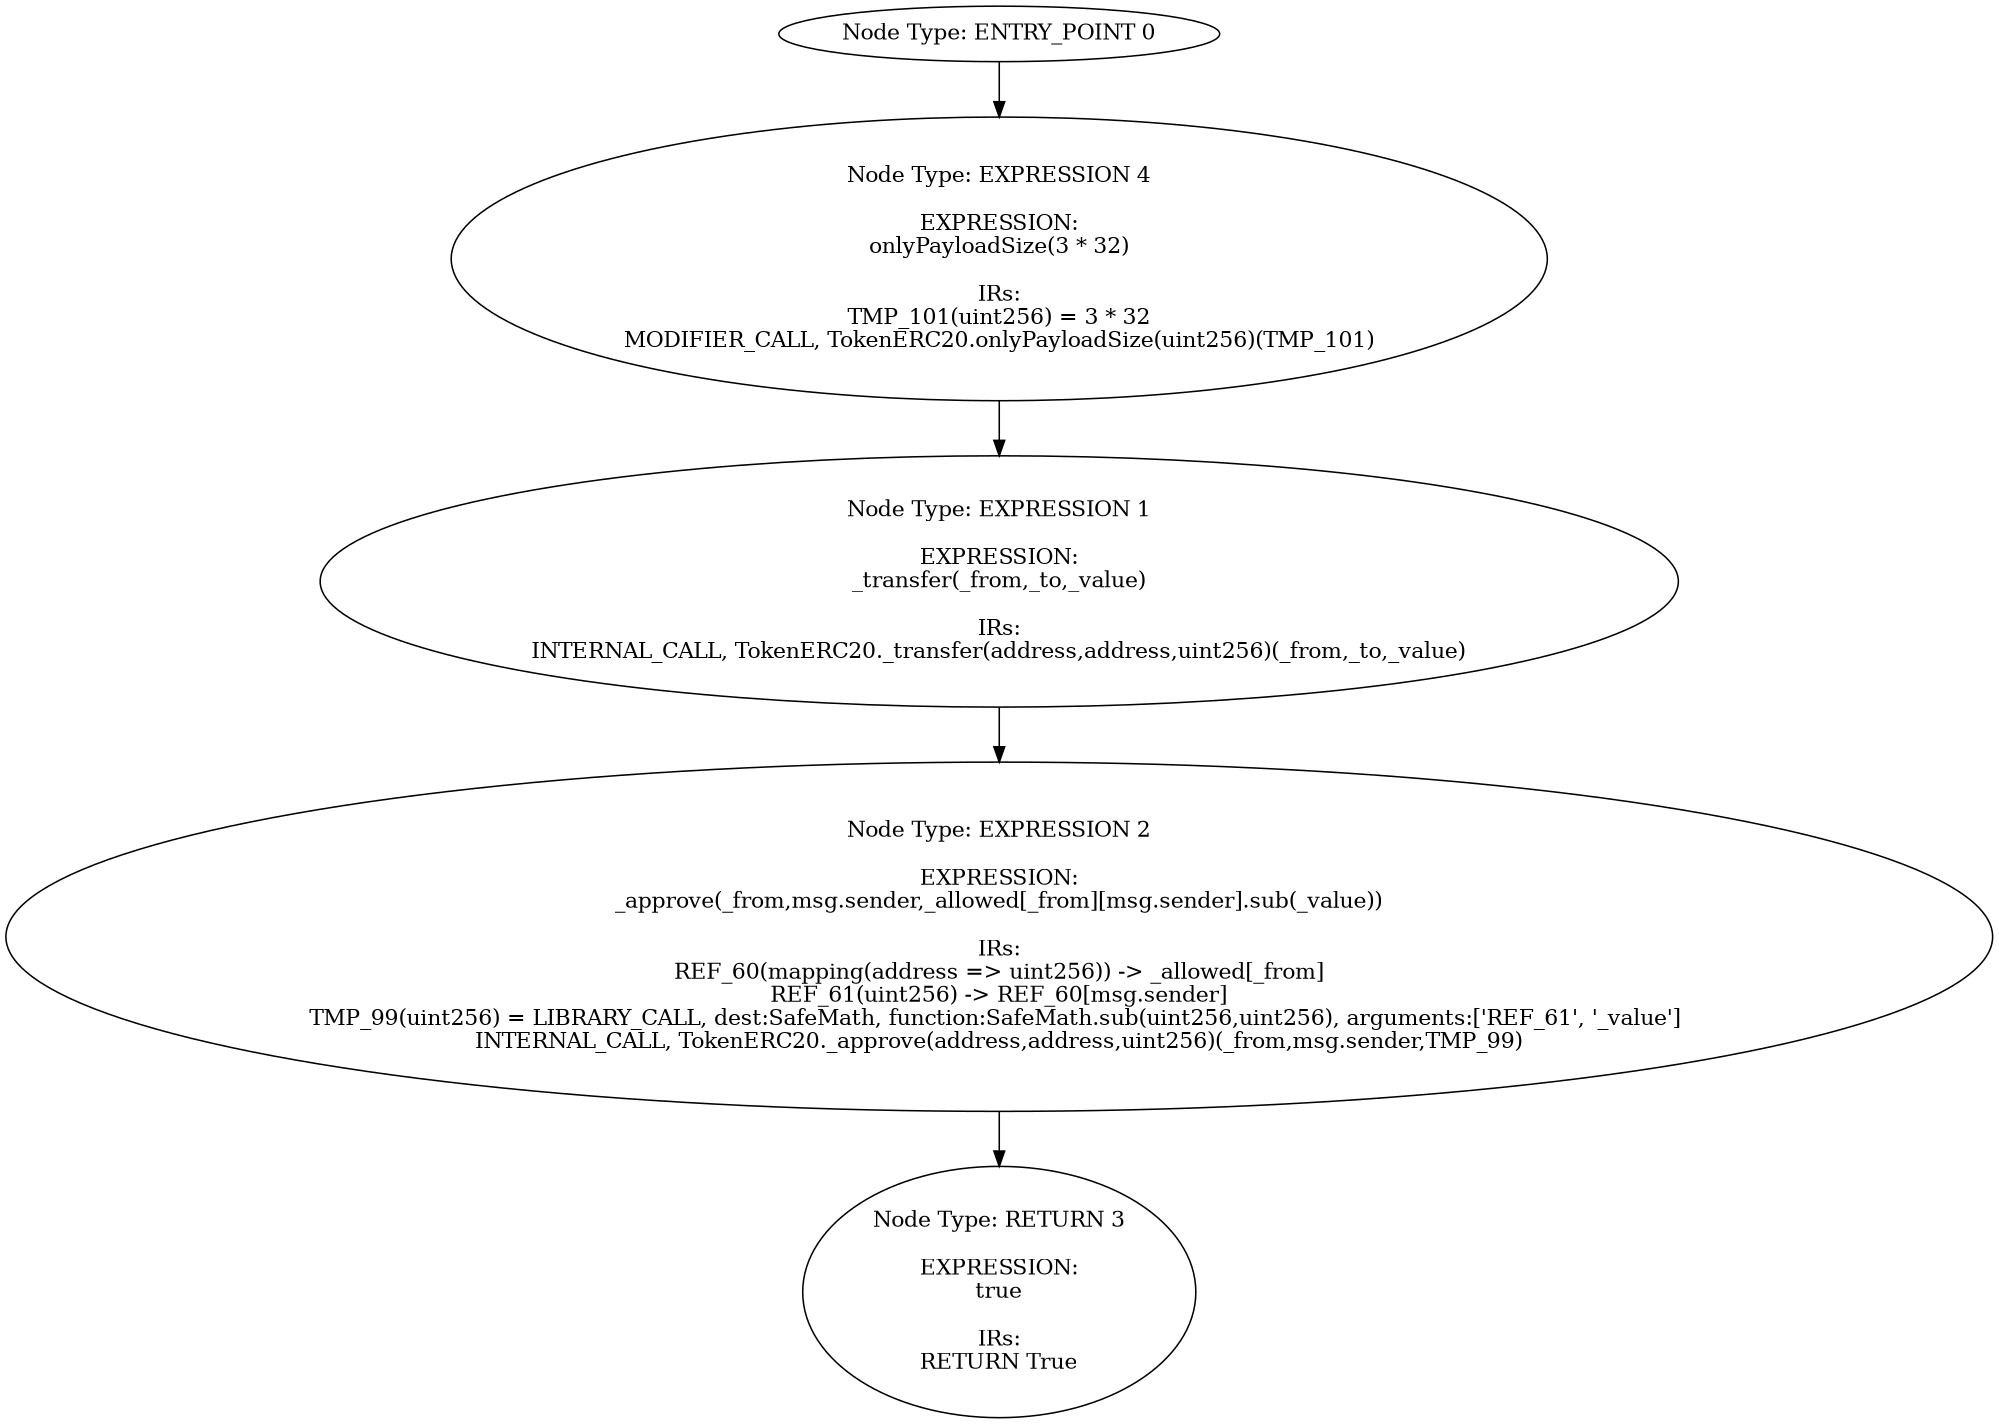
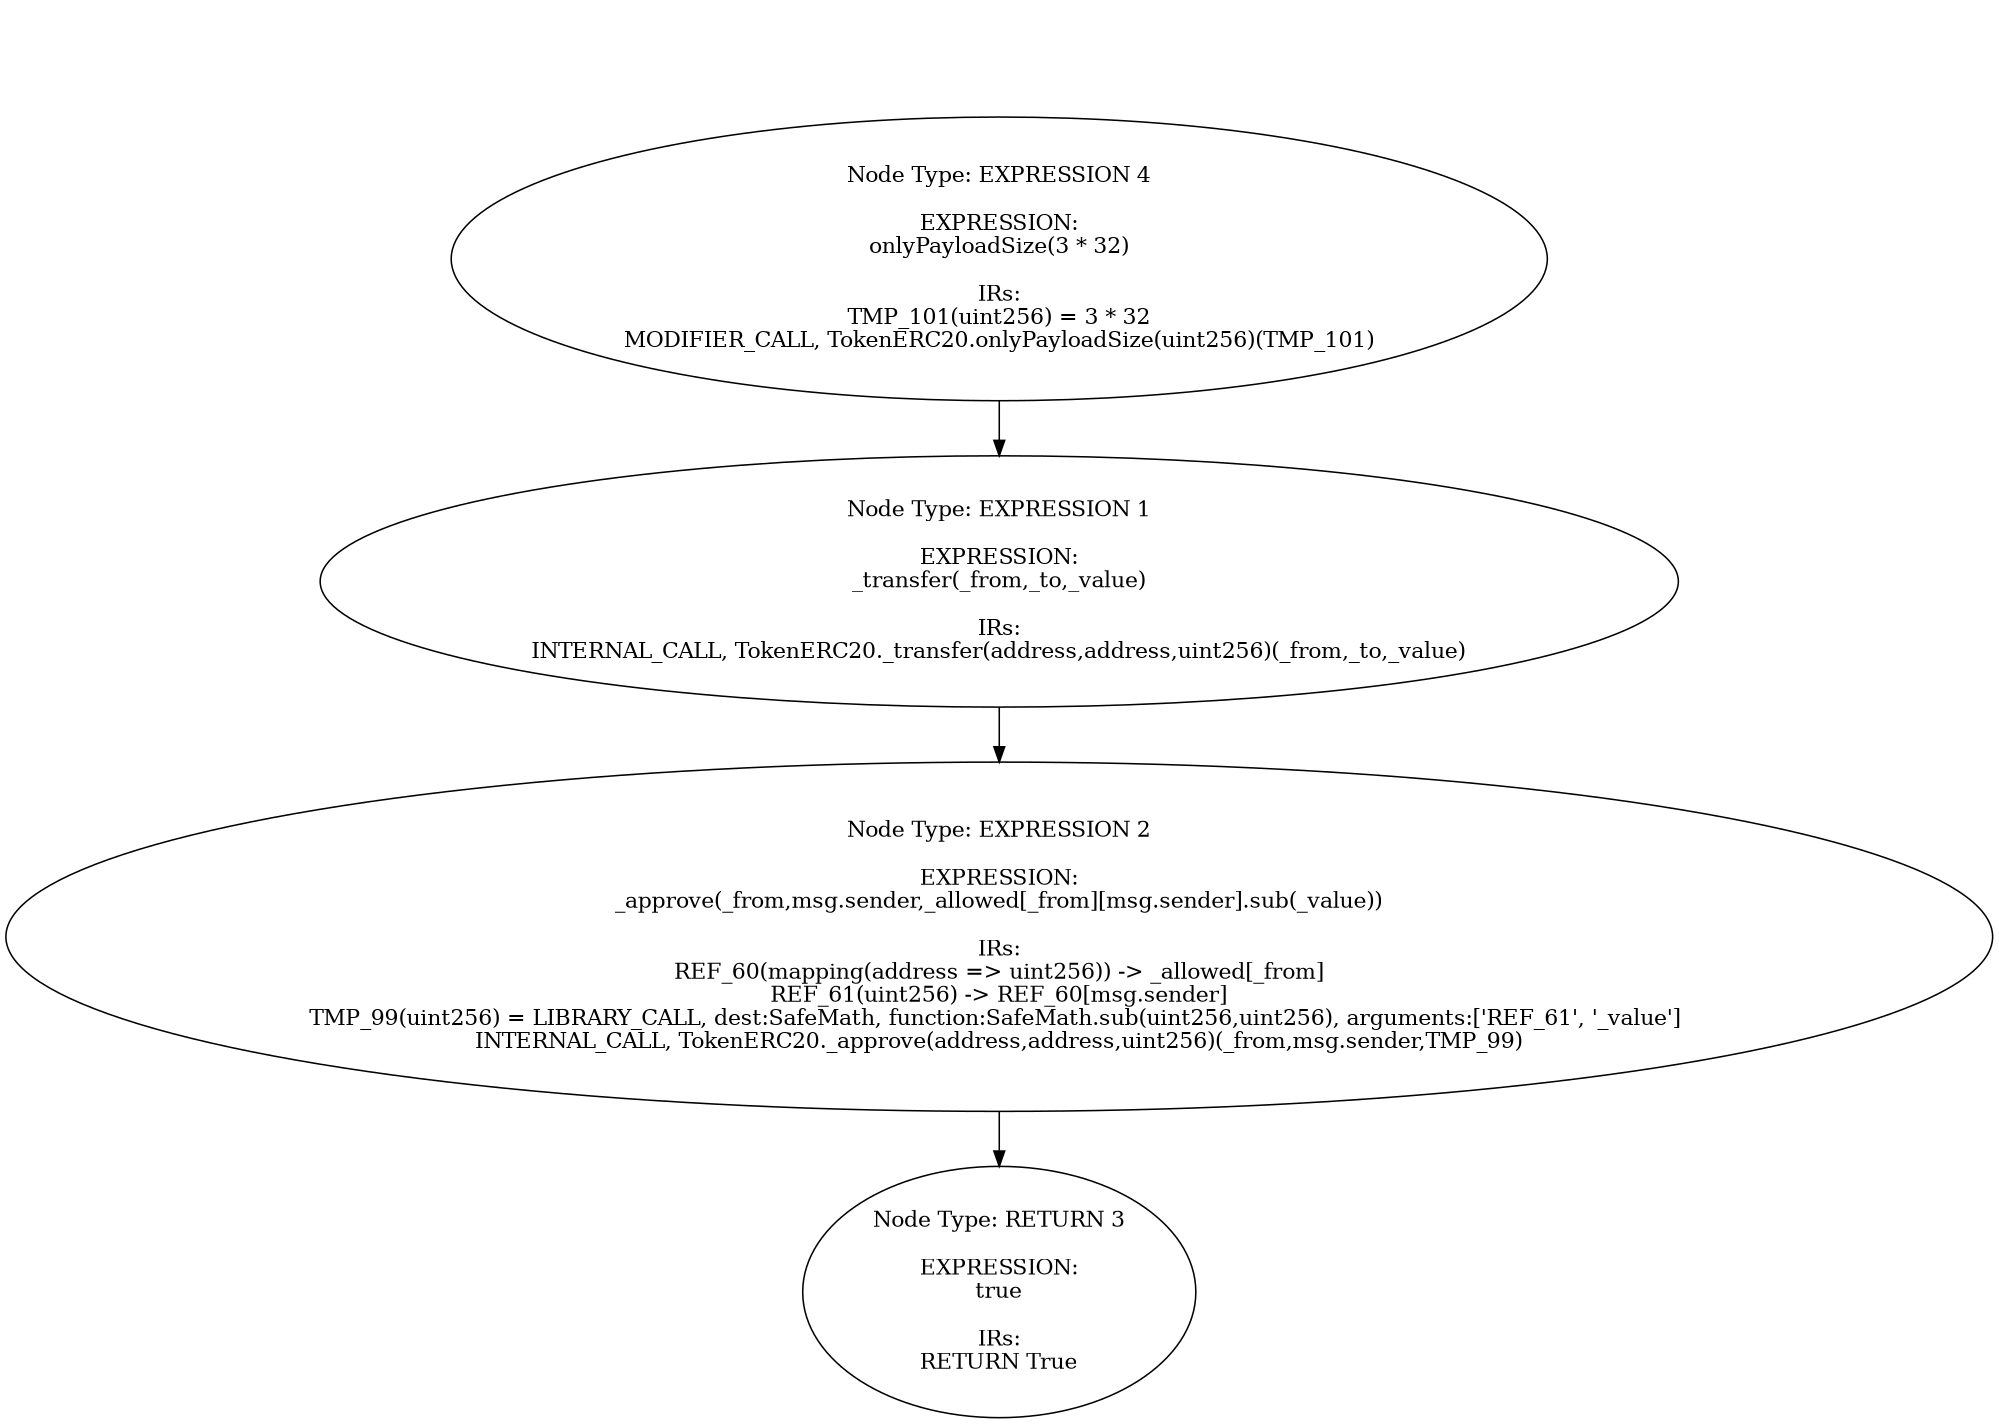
node "Node Type: ENTRY_POINT 0": removed
